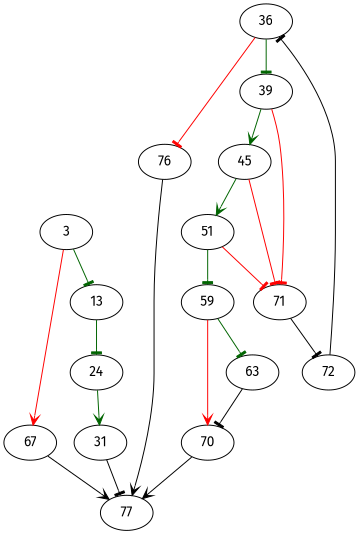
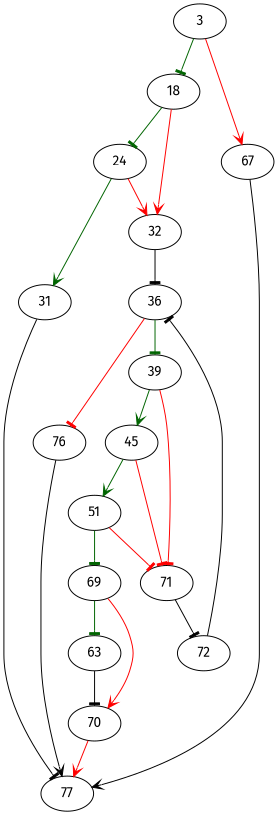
node "32": added
node "13": label "13" -> "18"
node "59": label "59" -> "69"
edge "70" -> "77": color black -> red
